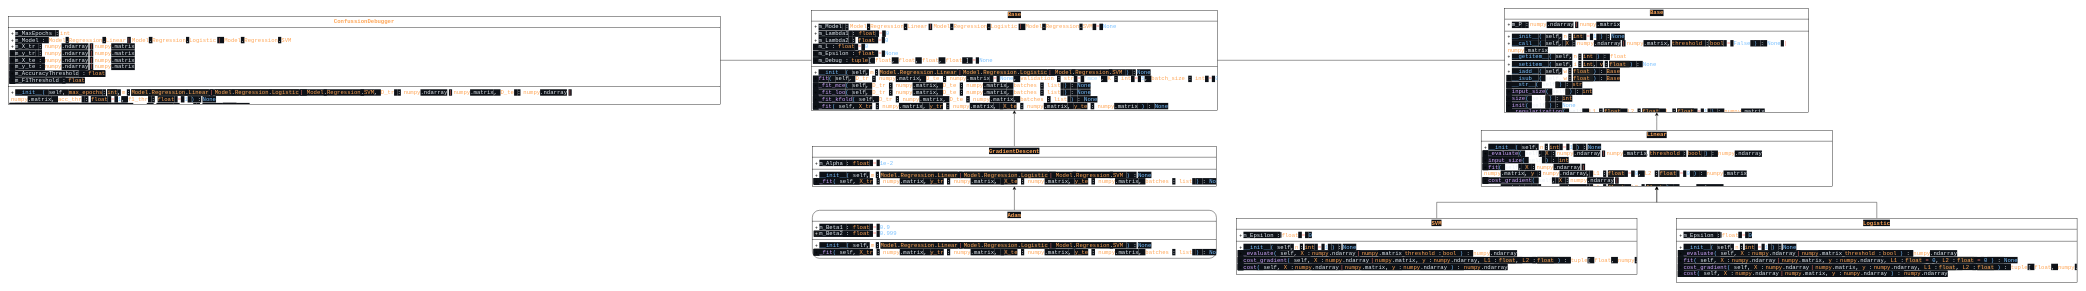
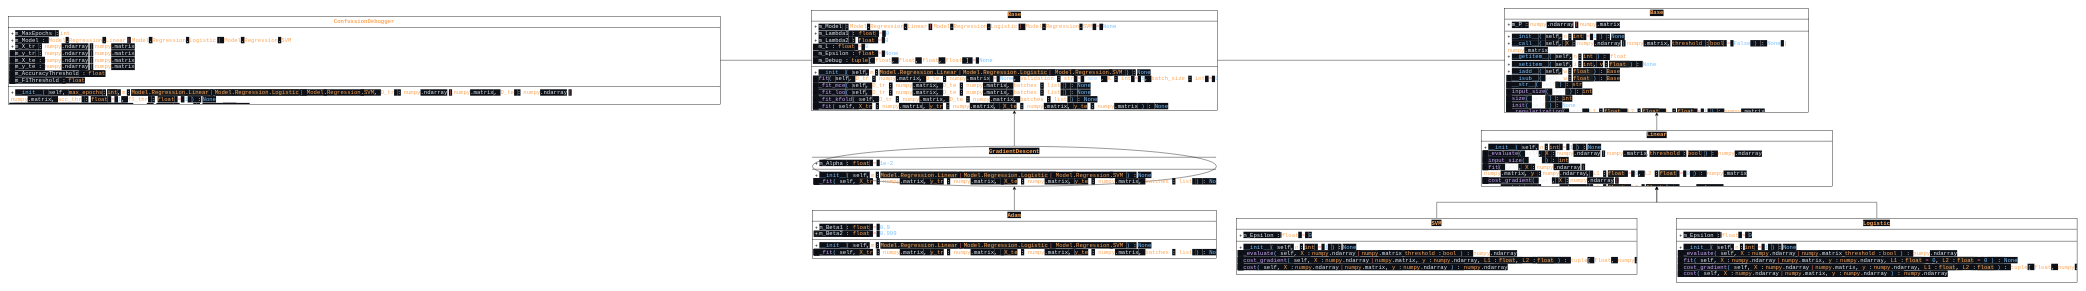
node "GradientDescent + m_Alpha : float = 1e-2 + __init__( self, m : Model.Regression.Linear | Model.Regression.Logistic | Model.Regression.SVM ) : None + _fit( self, X_tr : numpy.matrix, y_tr : numpy.matrix, X_te : numpy.matrix, y_te : numpy.matrix, batches : list ) : None": shape rectangle -> ellipse
node "Adam + m_Beta1 : float = 0.9 + m_Beta2 : float = 0.999 + __init__( self, m : Model.Regression.Linear | Model.Regression.Logistic | Model.Regression.SVM ) : None + _fit( self, X_tr : numpy.matrix, y_tr : numpy.matrix, X_te : numpy.matrix, y_te : numpy.matrix, batches : list ) : None": shape rounded rectangle -> rectangle
